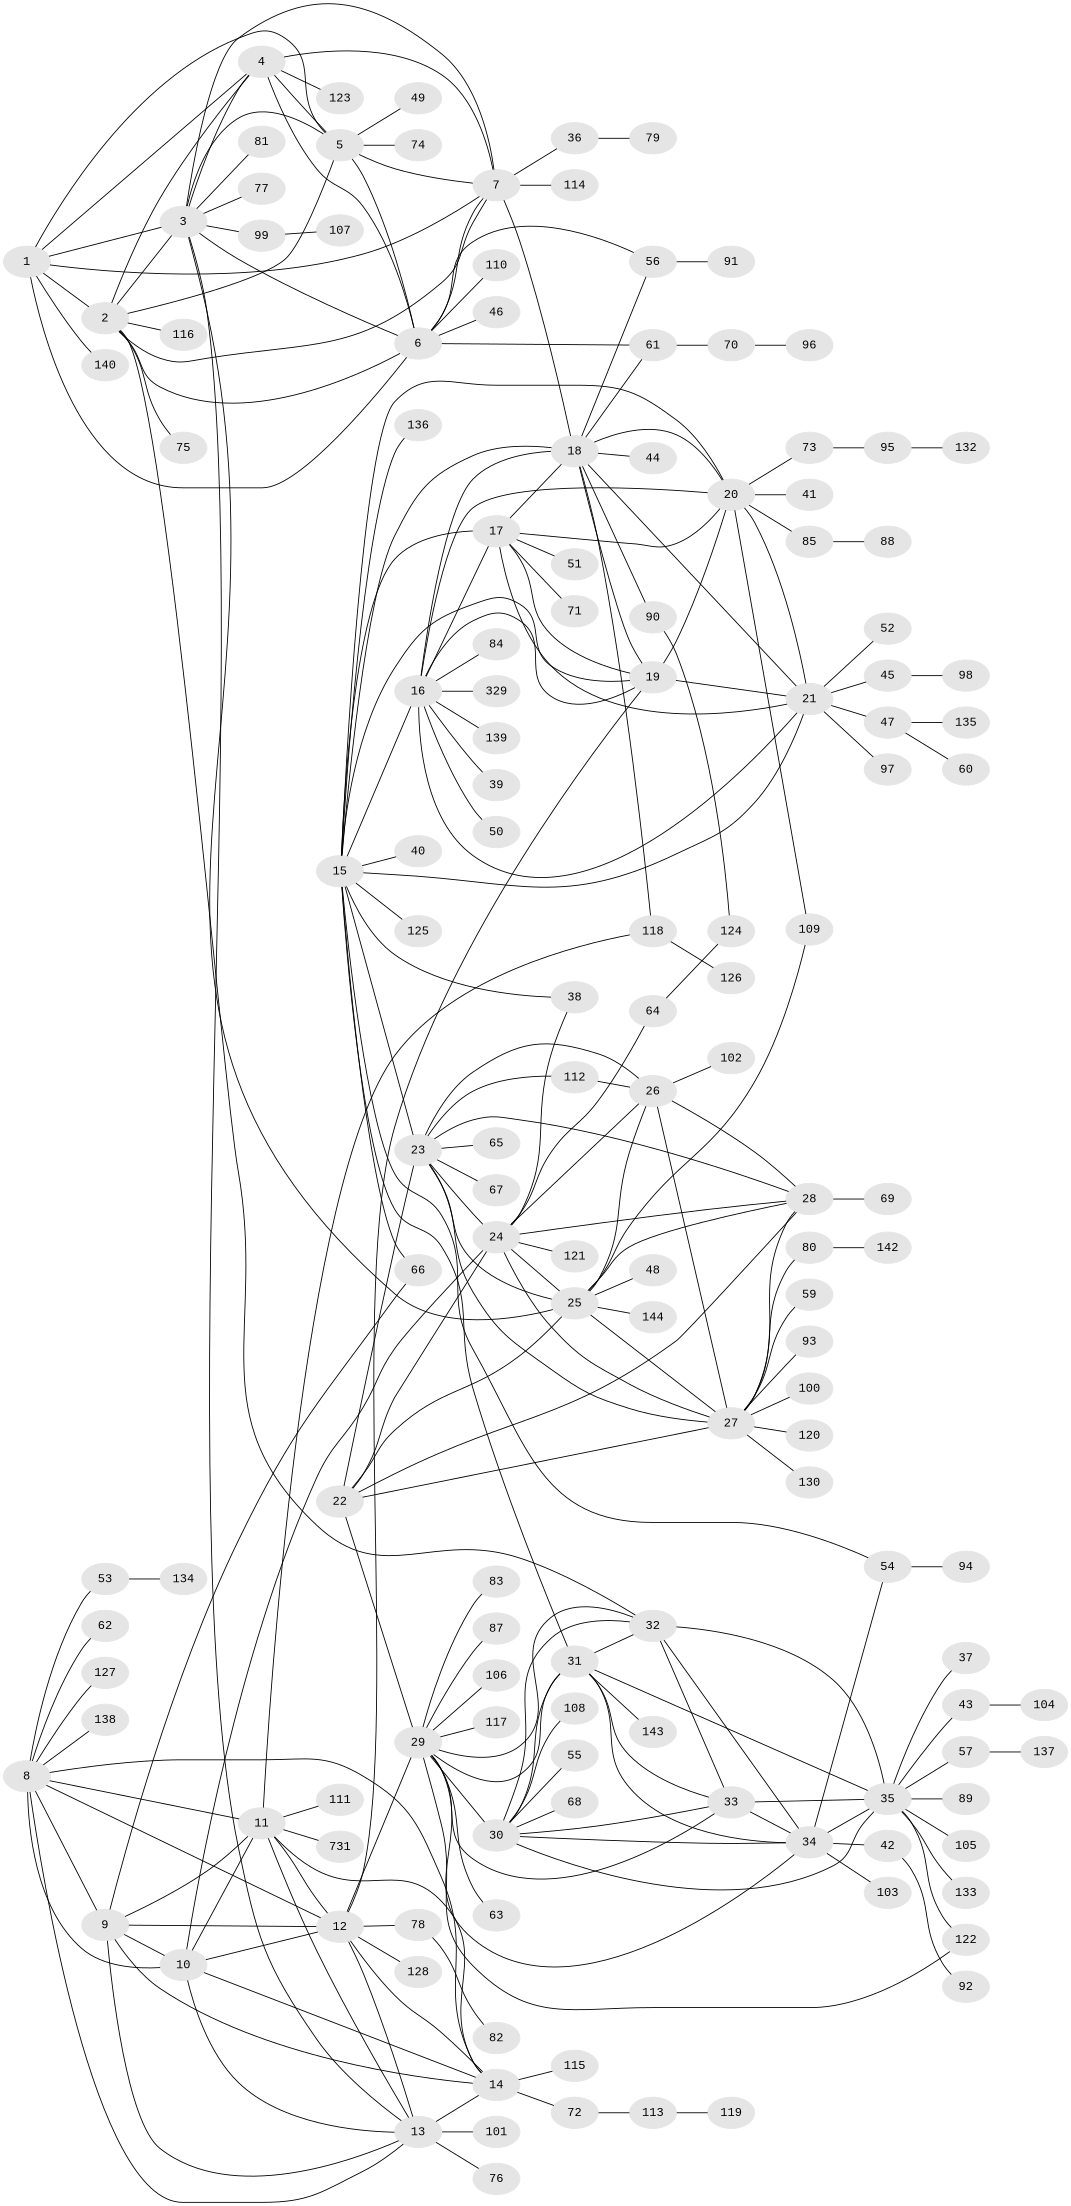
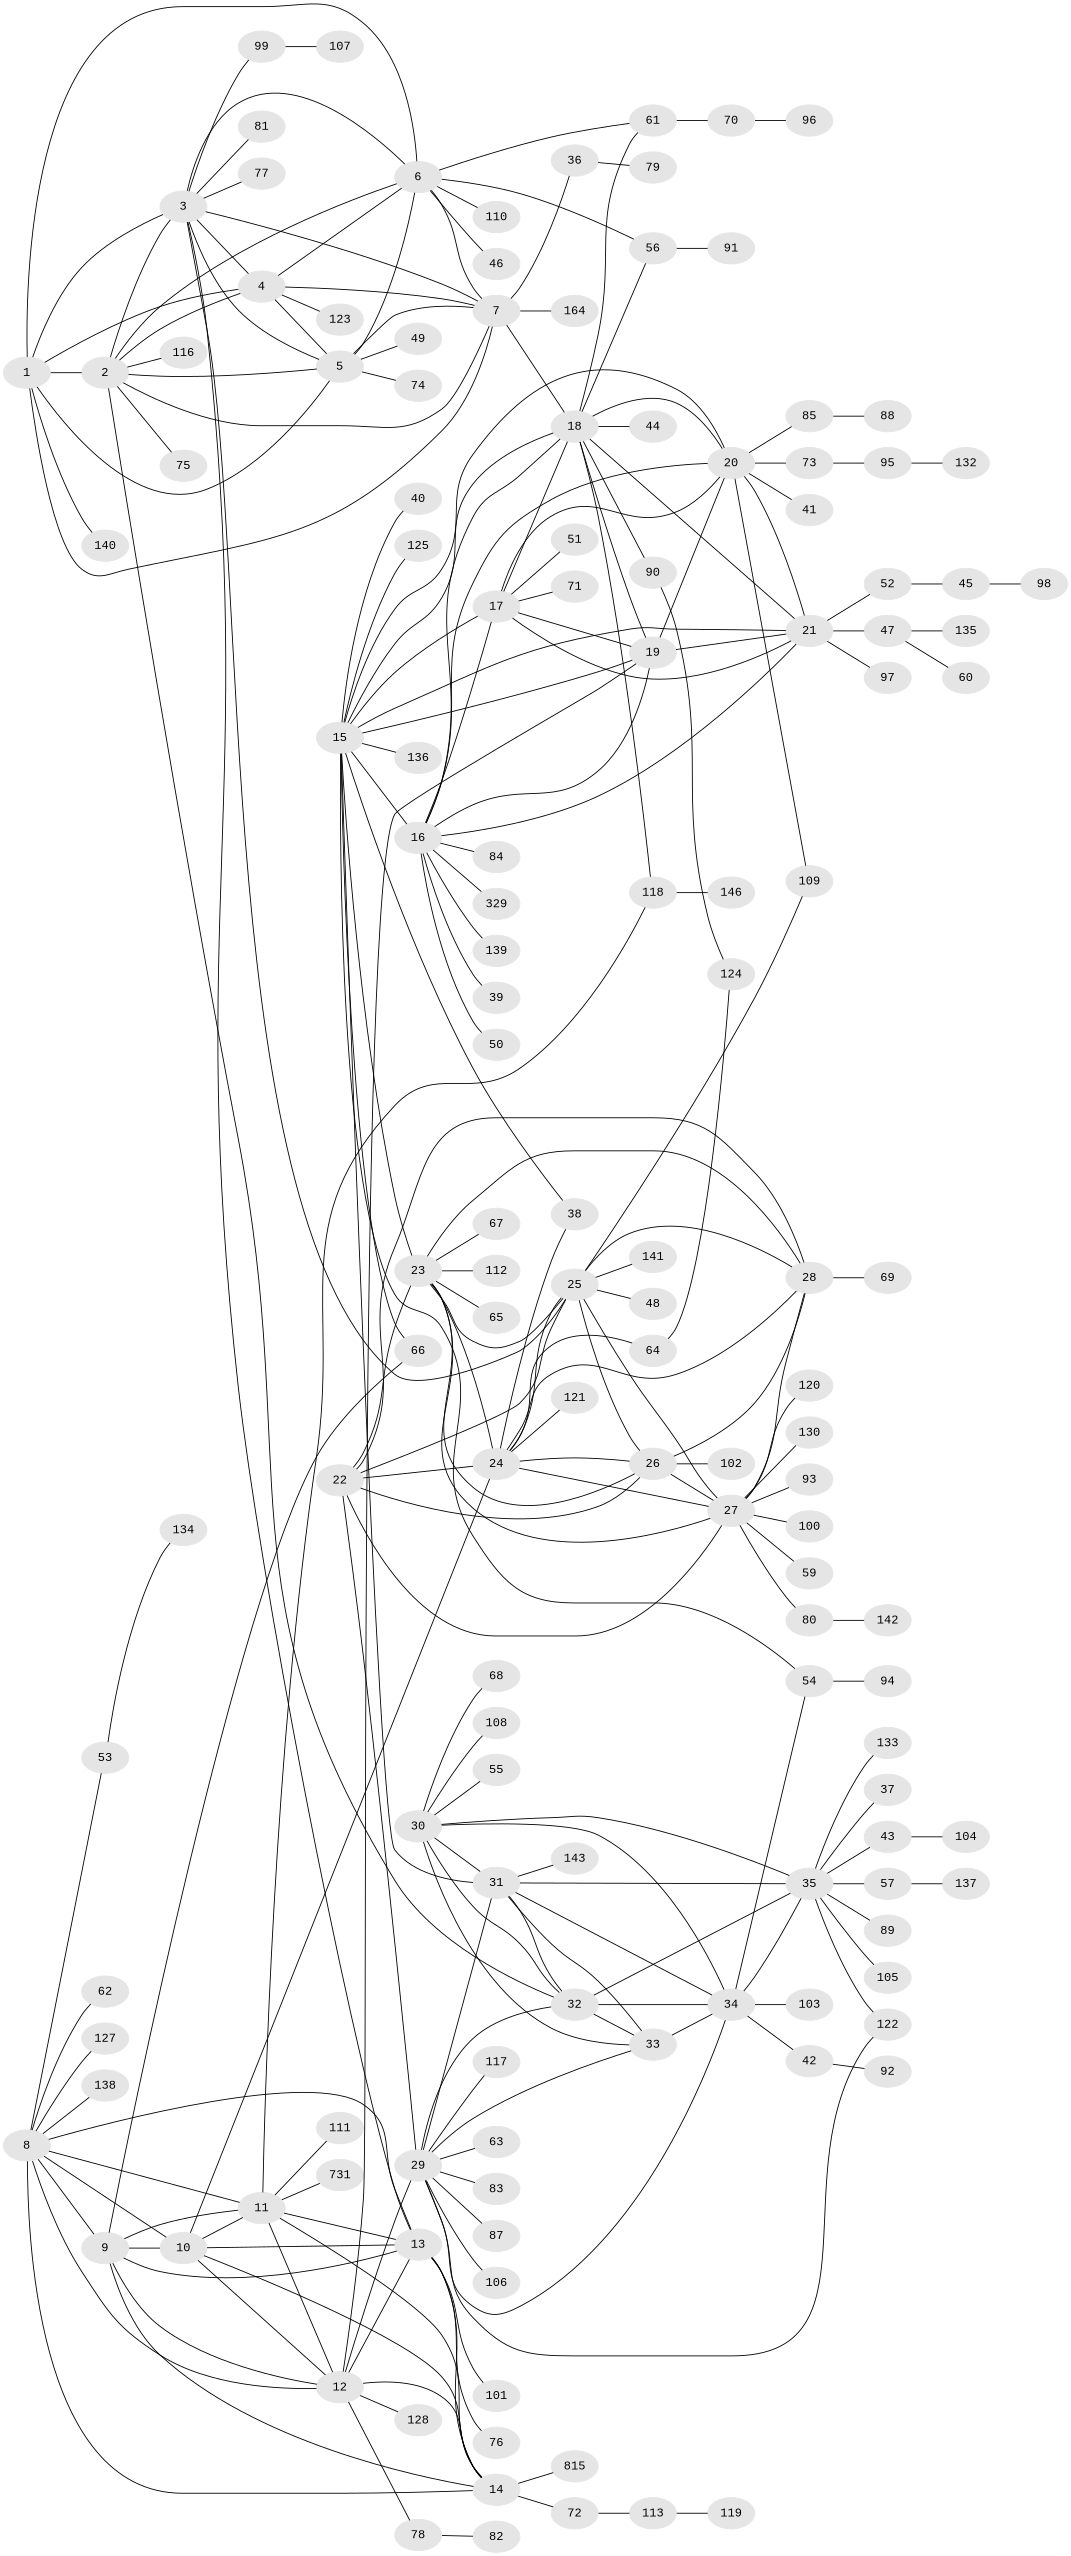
node "114": label "114" -> "164"
edge "45" -- "21": now "45" -- "52"
node "126": label "126" -> "146"
edge "112" -- "26": now "22" -- "26"
node "144": label "144" -> "141"
edge "29" -- "30": removed
edge "35" -- "33": removed
node "115": label "115" -> "815"
